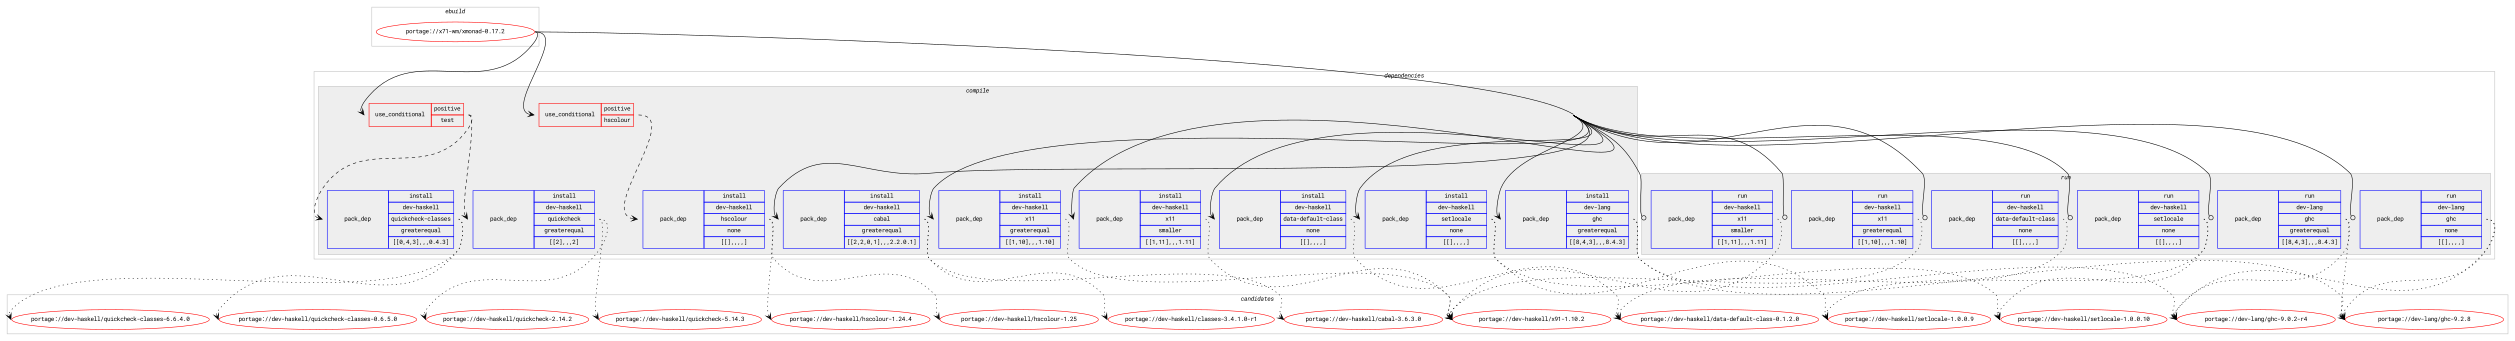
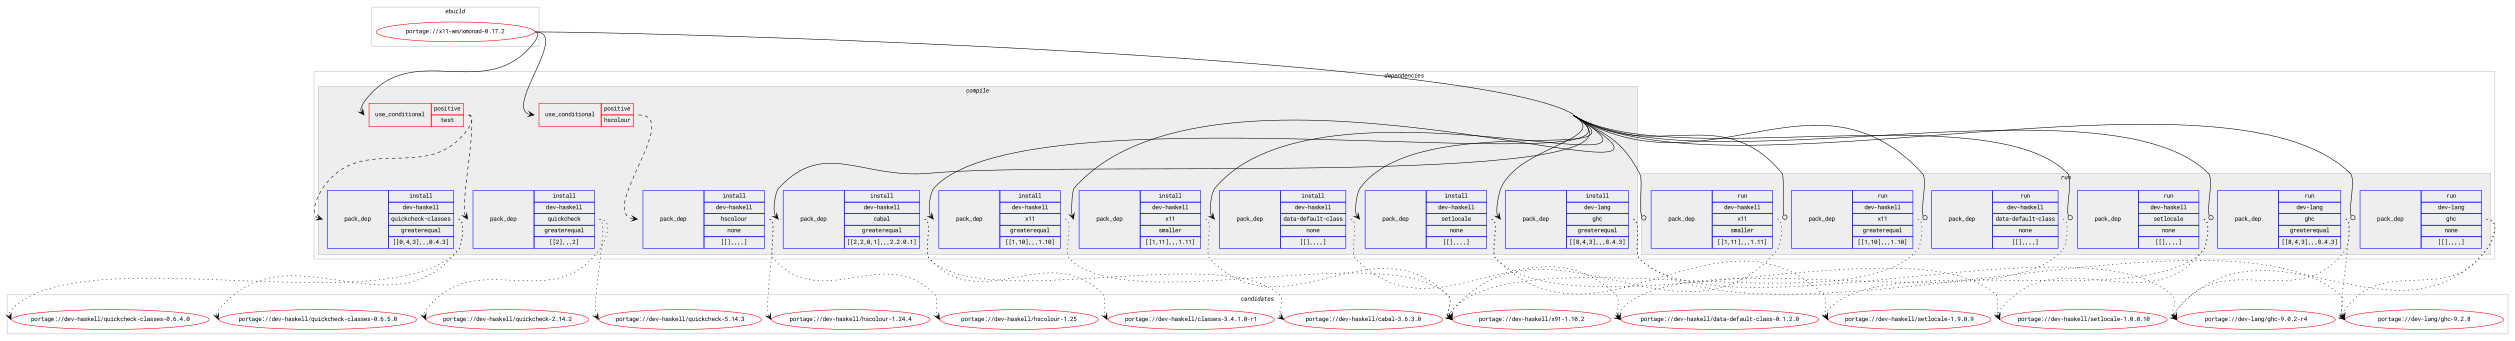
node "portage://x71-wm/xmonad-0.17.2": label "portage://x71-wm/xmonad-0.17.2" -> "portage://x11-wm/xmonad-0.17.2"
node "portage://dev-haskell/quickcheck-classes-6.6.4.0": label "portage://dev-haskell/quickcheck-classes-6.6.4.0" -> "portage://dev-haskell/quickcheck-classes-0.6.4.0"
node "portage://dev-haskell/setlocale-1.0.0.9": label "portage://dev-haskell/setlocale-1.0.0.9" -> "portage://dev-haskell/setlocale-1.9.0.9"
